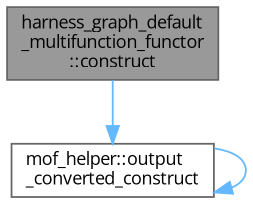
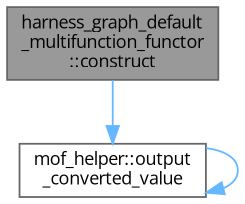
node "mof_helper::output _converted_construct": label "mof_helper::output _converted_construct" -> "mof_helper::output _converted_value"
